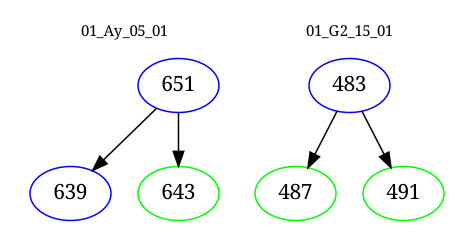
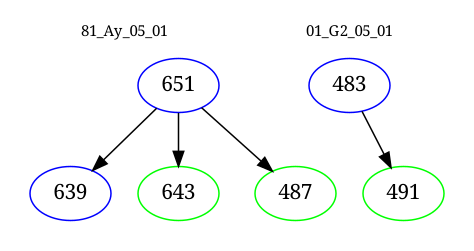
cluster "01_Ay_05_01": label "01_Ay_05_01" -> "81_Ay_05_01"
cluster "01_G2_15_01": label "01_G2_15_01" -> "01_G2_05_01"
edge "483" -> "487": now "651" -> "487"
